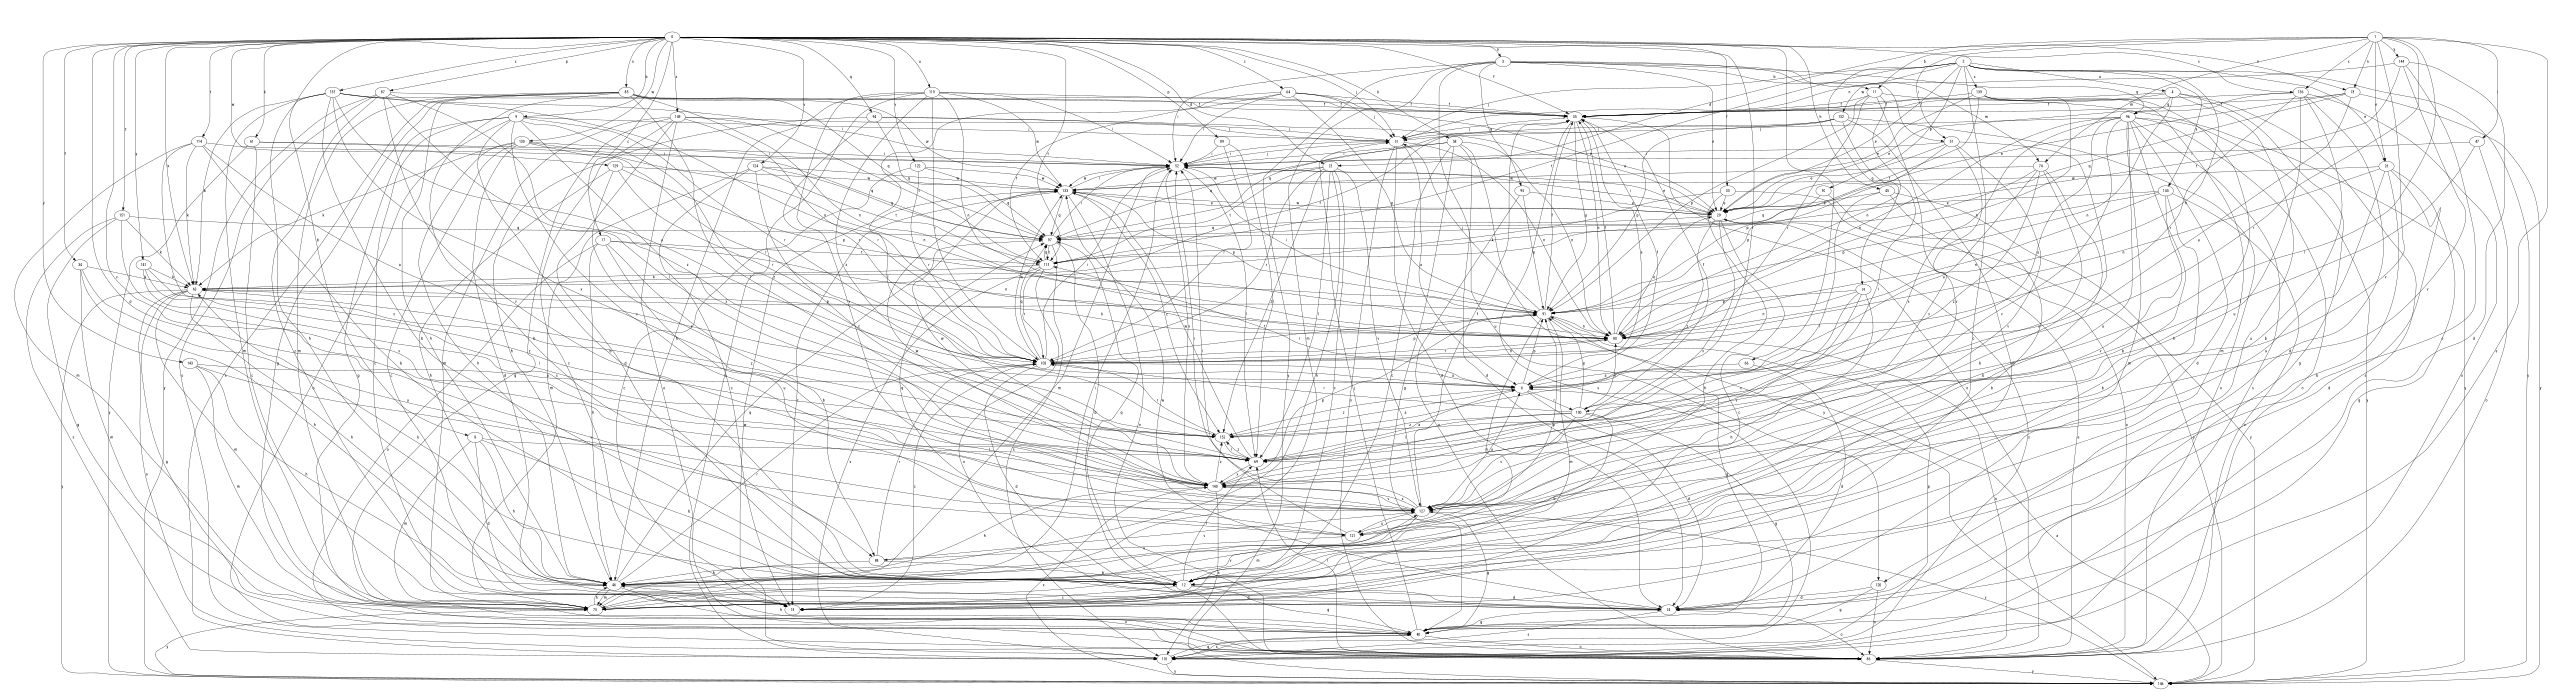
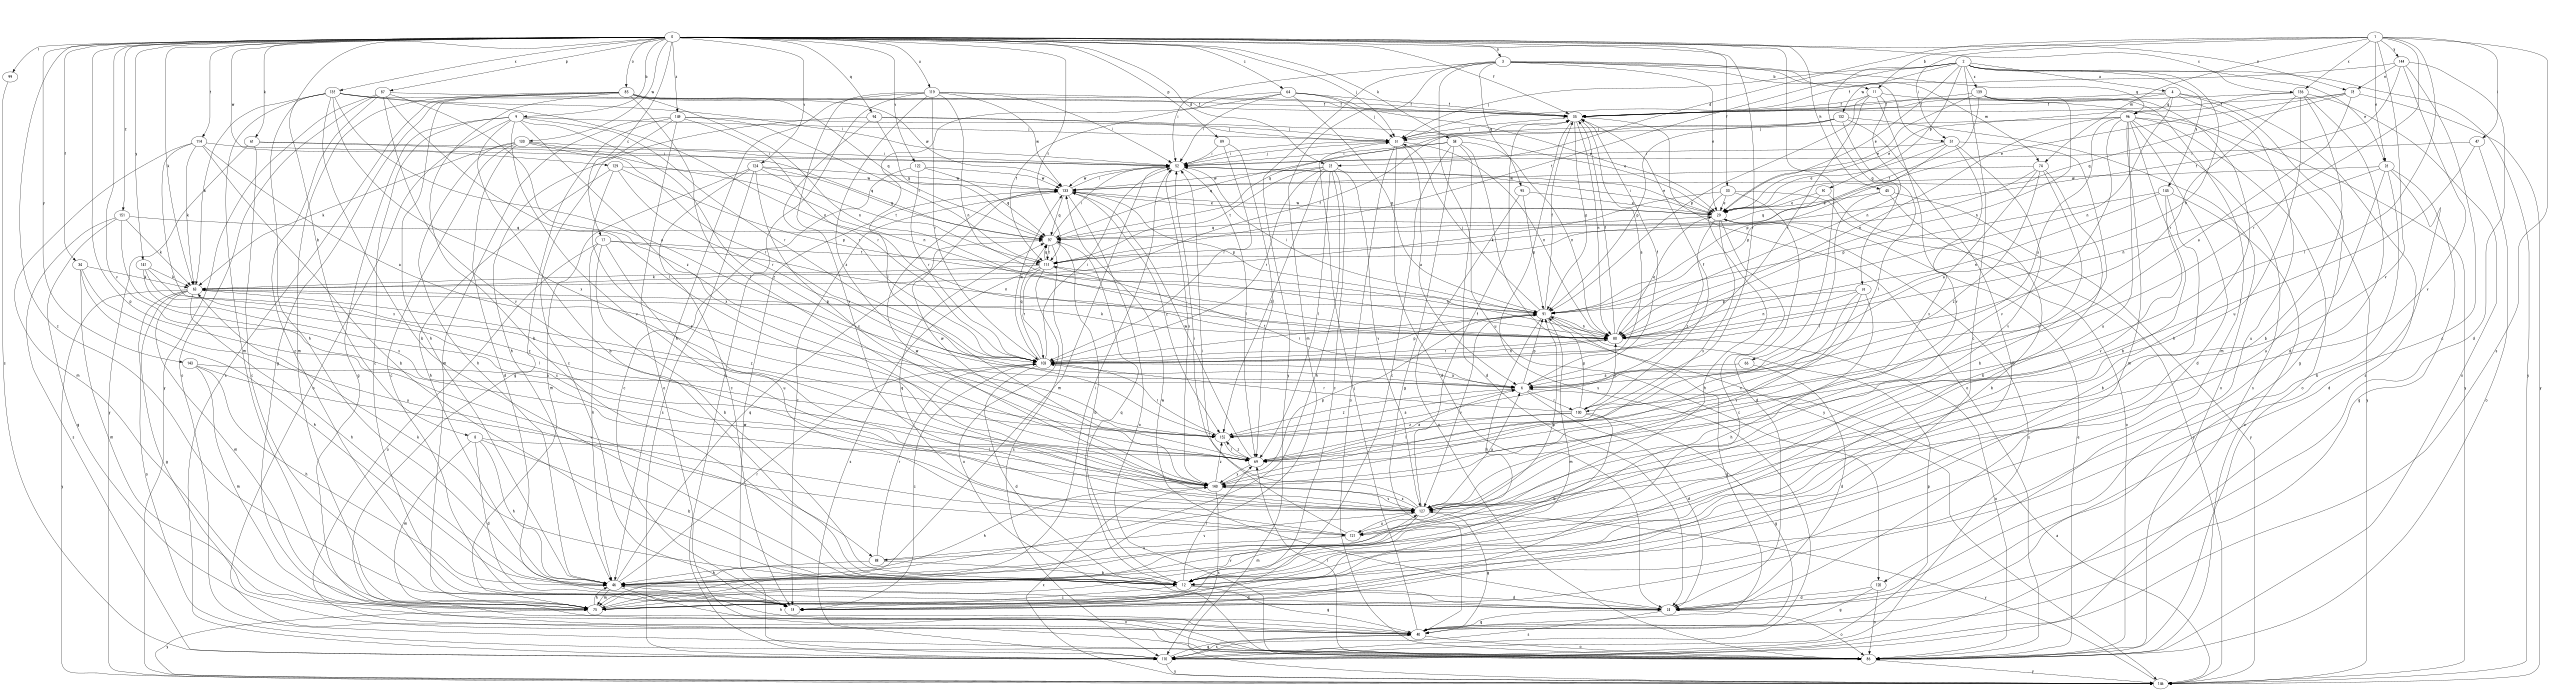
edge "1" -> "78": now "144" -> "78"
node "99": added
edge "144" -> "35": label "n" -> "f"
edge "145" -> "29": now "90" -> "29"
edge "115" -> "80": added, label "n"
edge "0" -> "18": added, label "c"
edge "17" -> "88": now "17" -> "12"
edge "96" -> "140": removed, label "x"
edge "100" -> "127": now "91" -> "127"
edge "149" -> "24": now "33" -> "24"
edge "124" -> "110": added, label "s"
